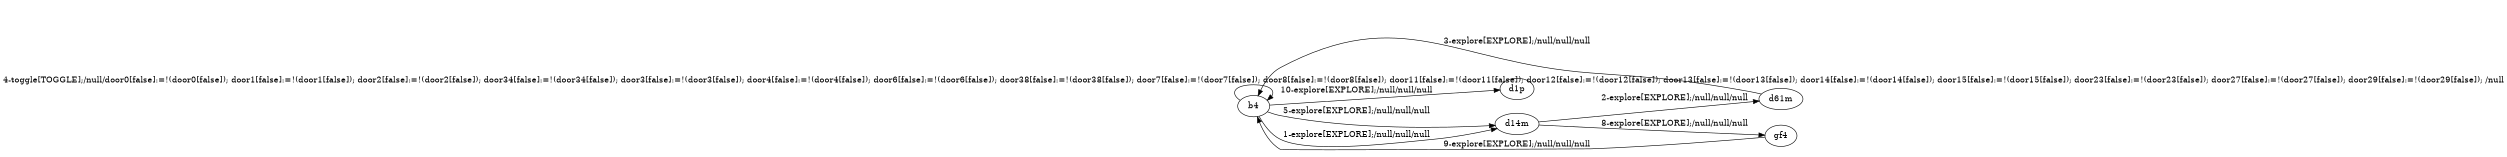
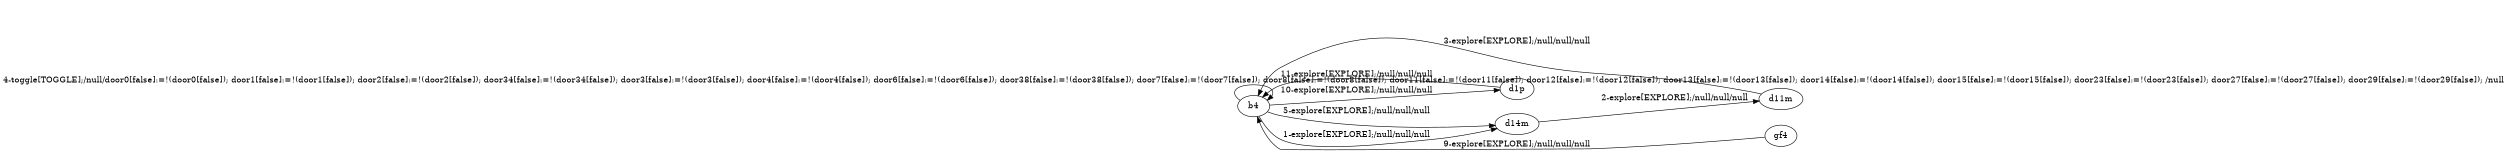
edge "d1p" -> "b4": added, label "11-explore[EXPLORE];/null/null/null"
node "d61m": label "d61m" -> "d11m"
edge "d14m" -> "gf4": removed, label "8-explore[EXPLORE];/null/null/null"
